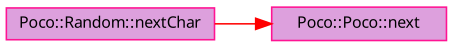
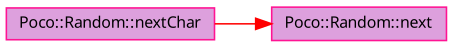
node "Poco::Poco::next": label "Poco::Poco::next" -> "Poco::Random::next"
